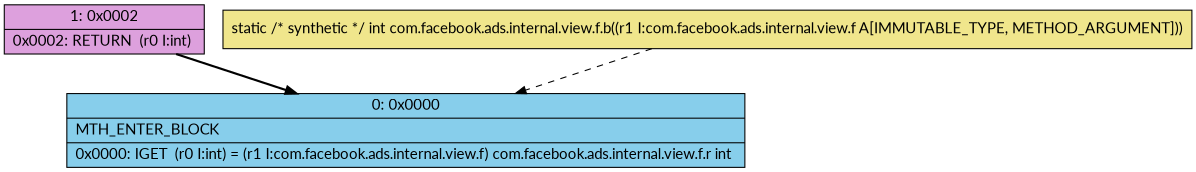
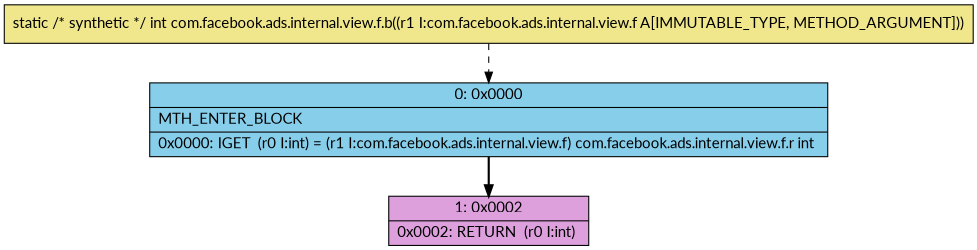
edge "1: 0x0002" -> "0: 0x0000": reversed
